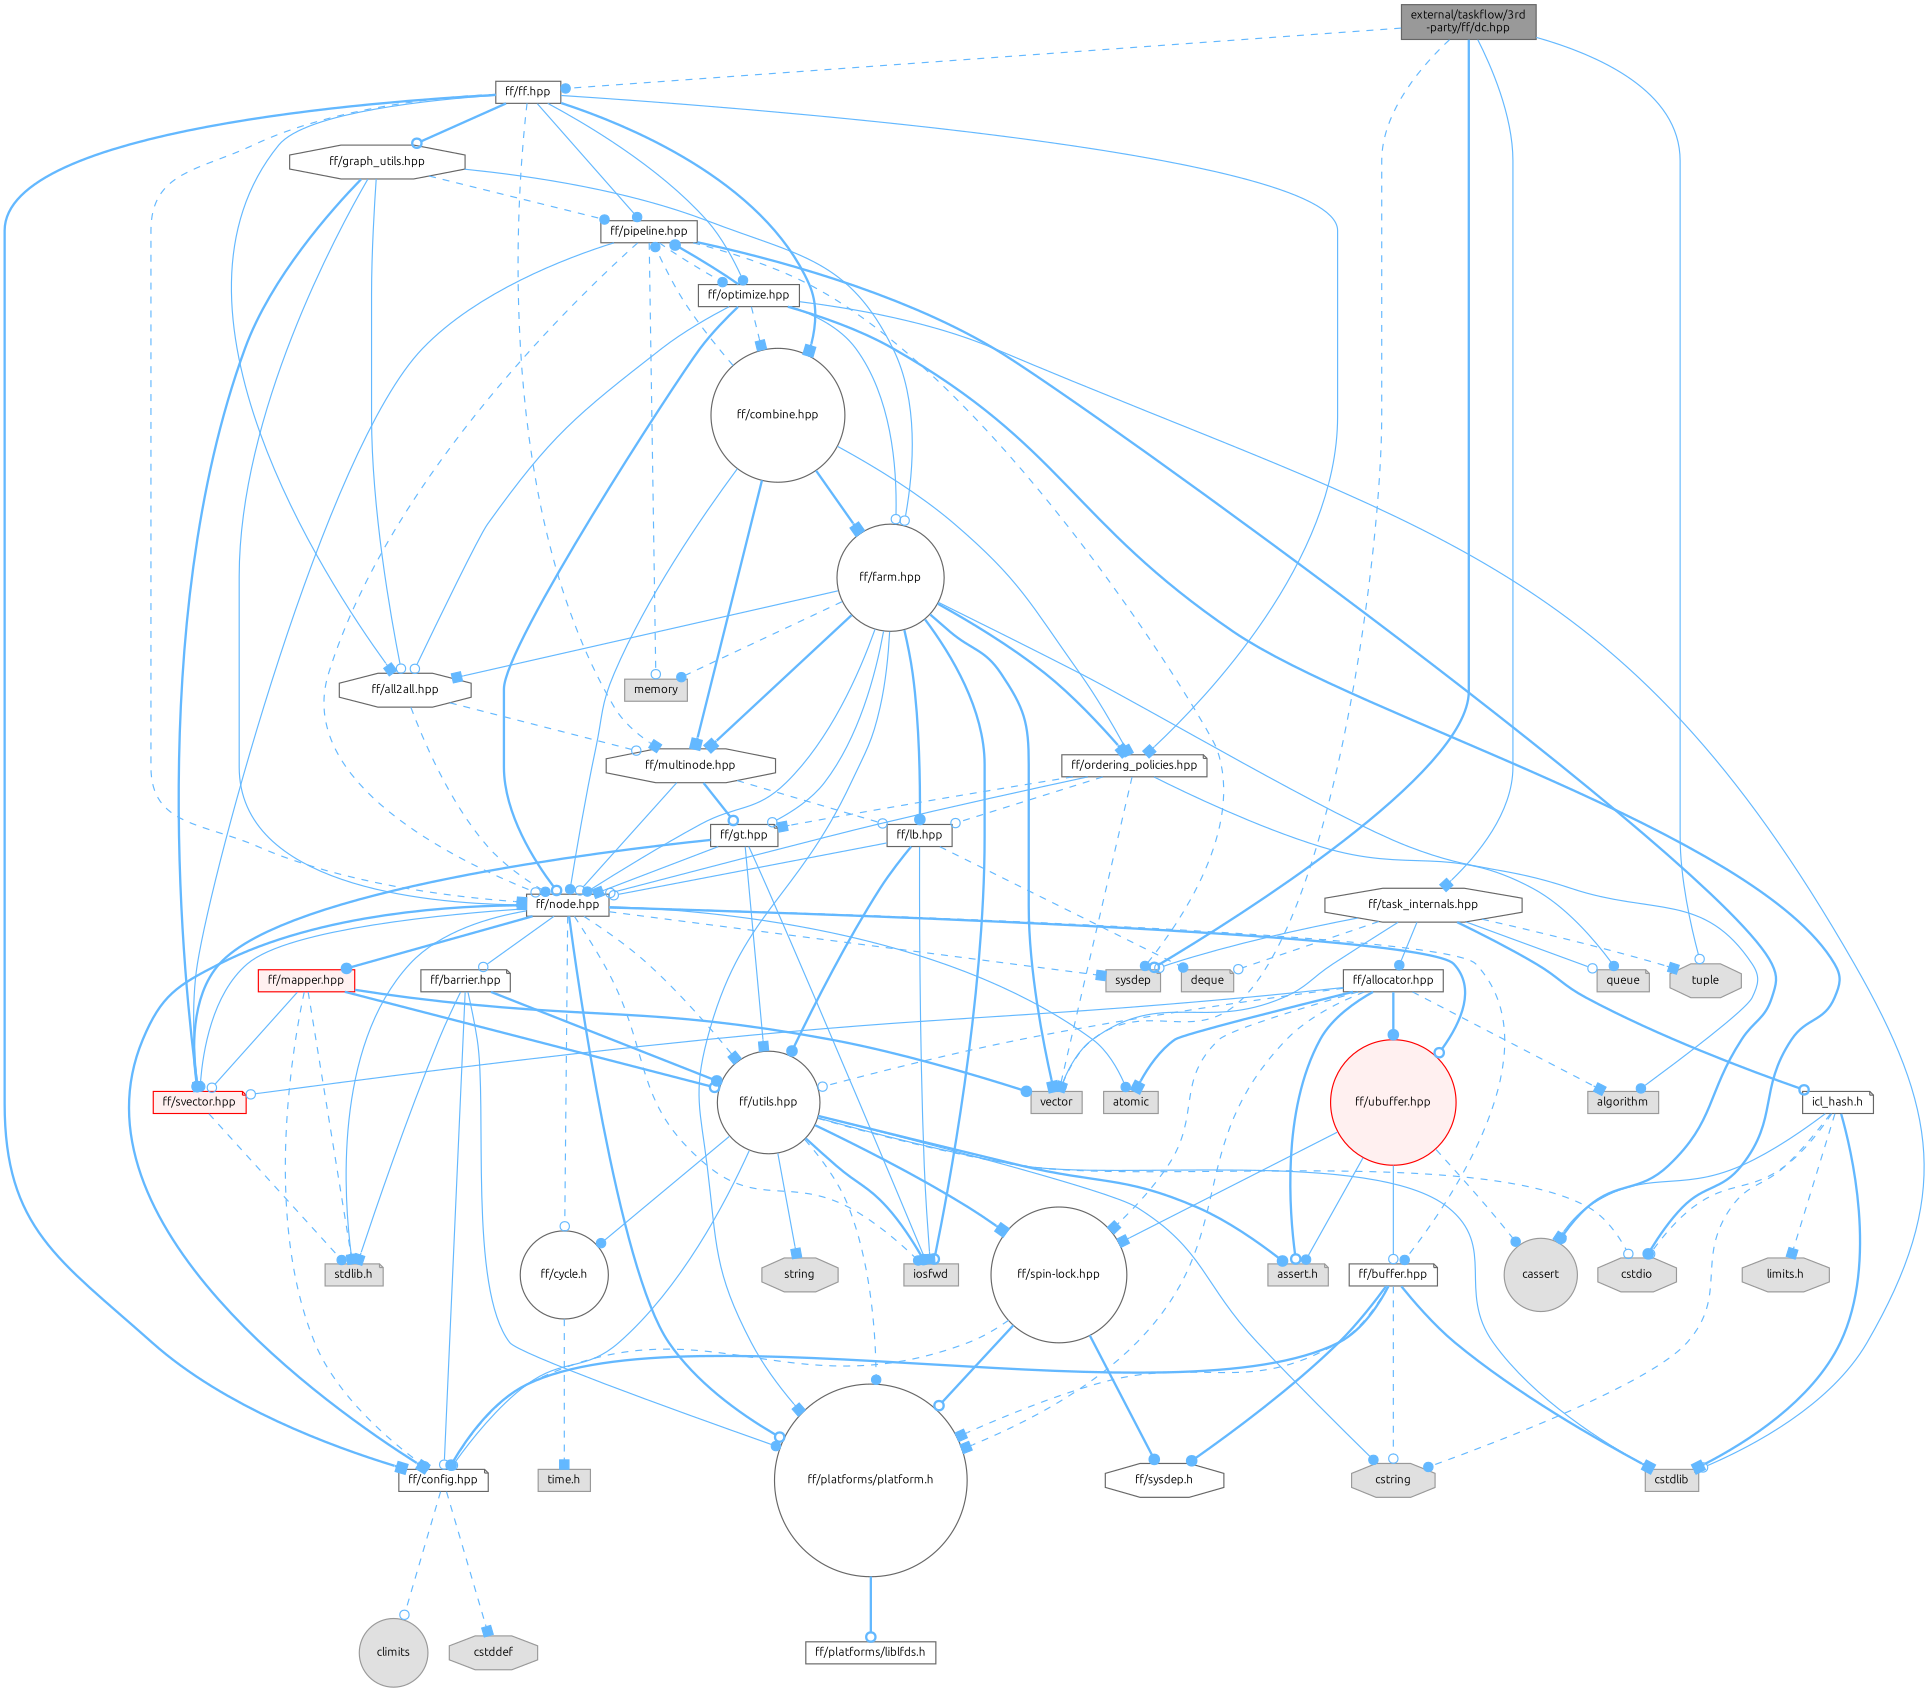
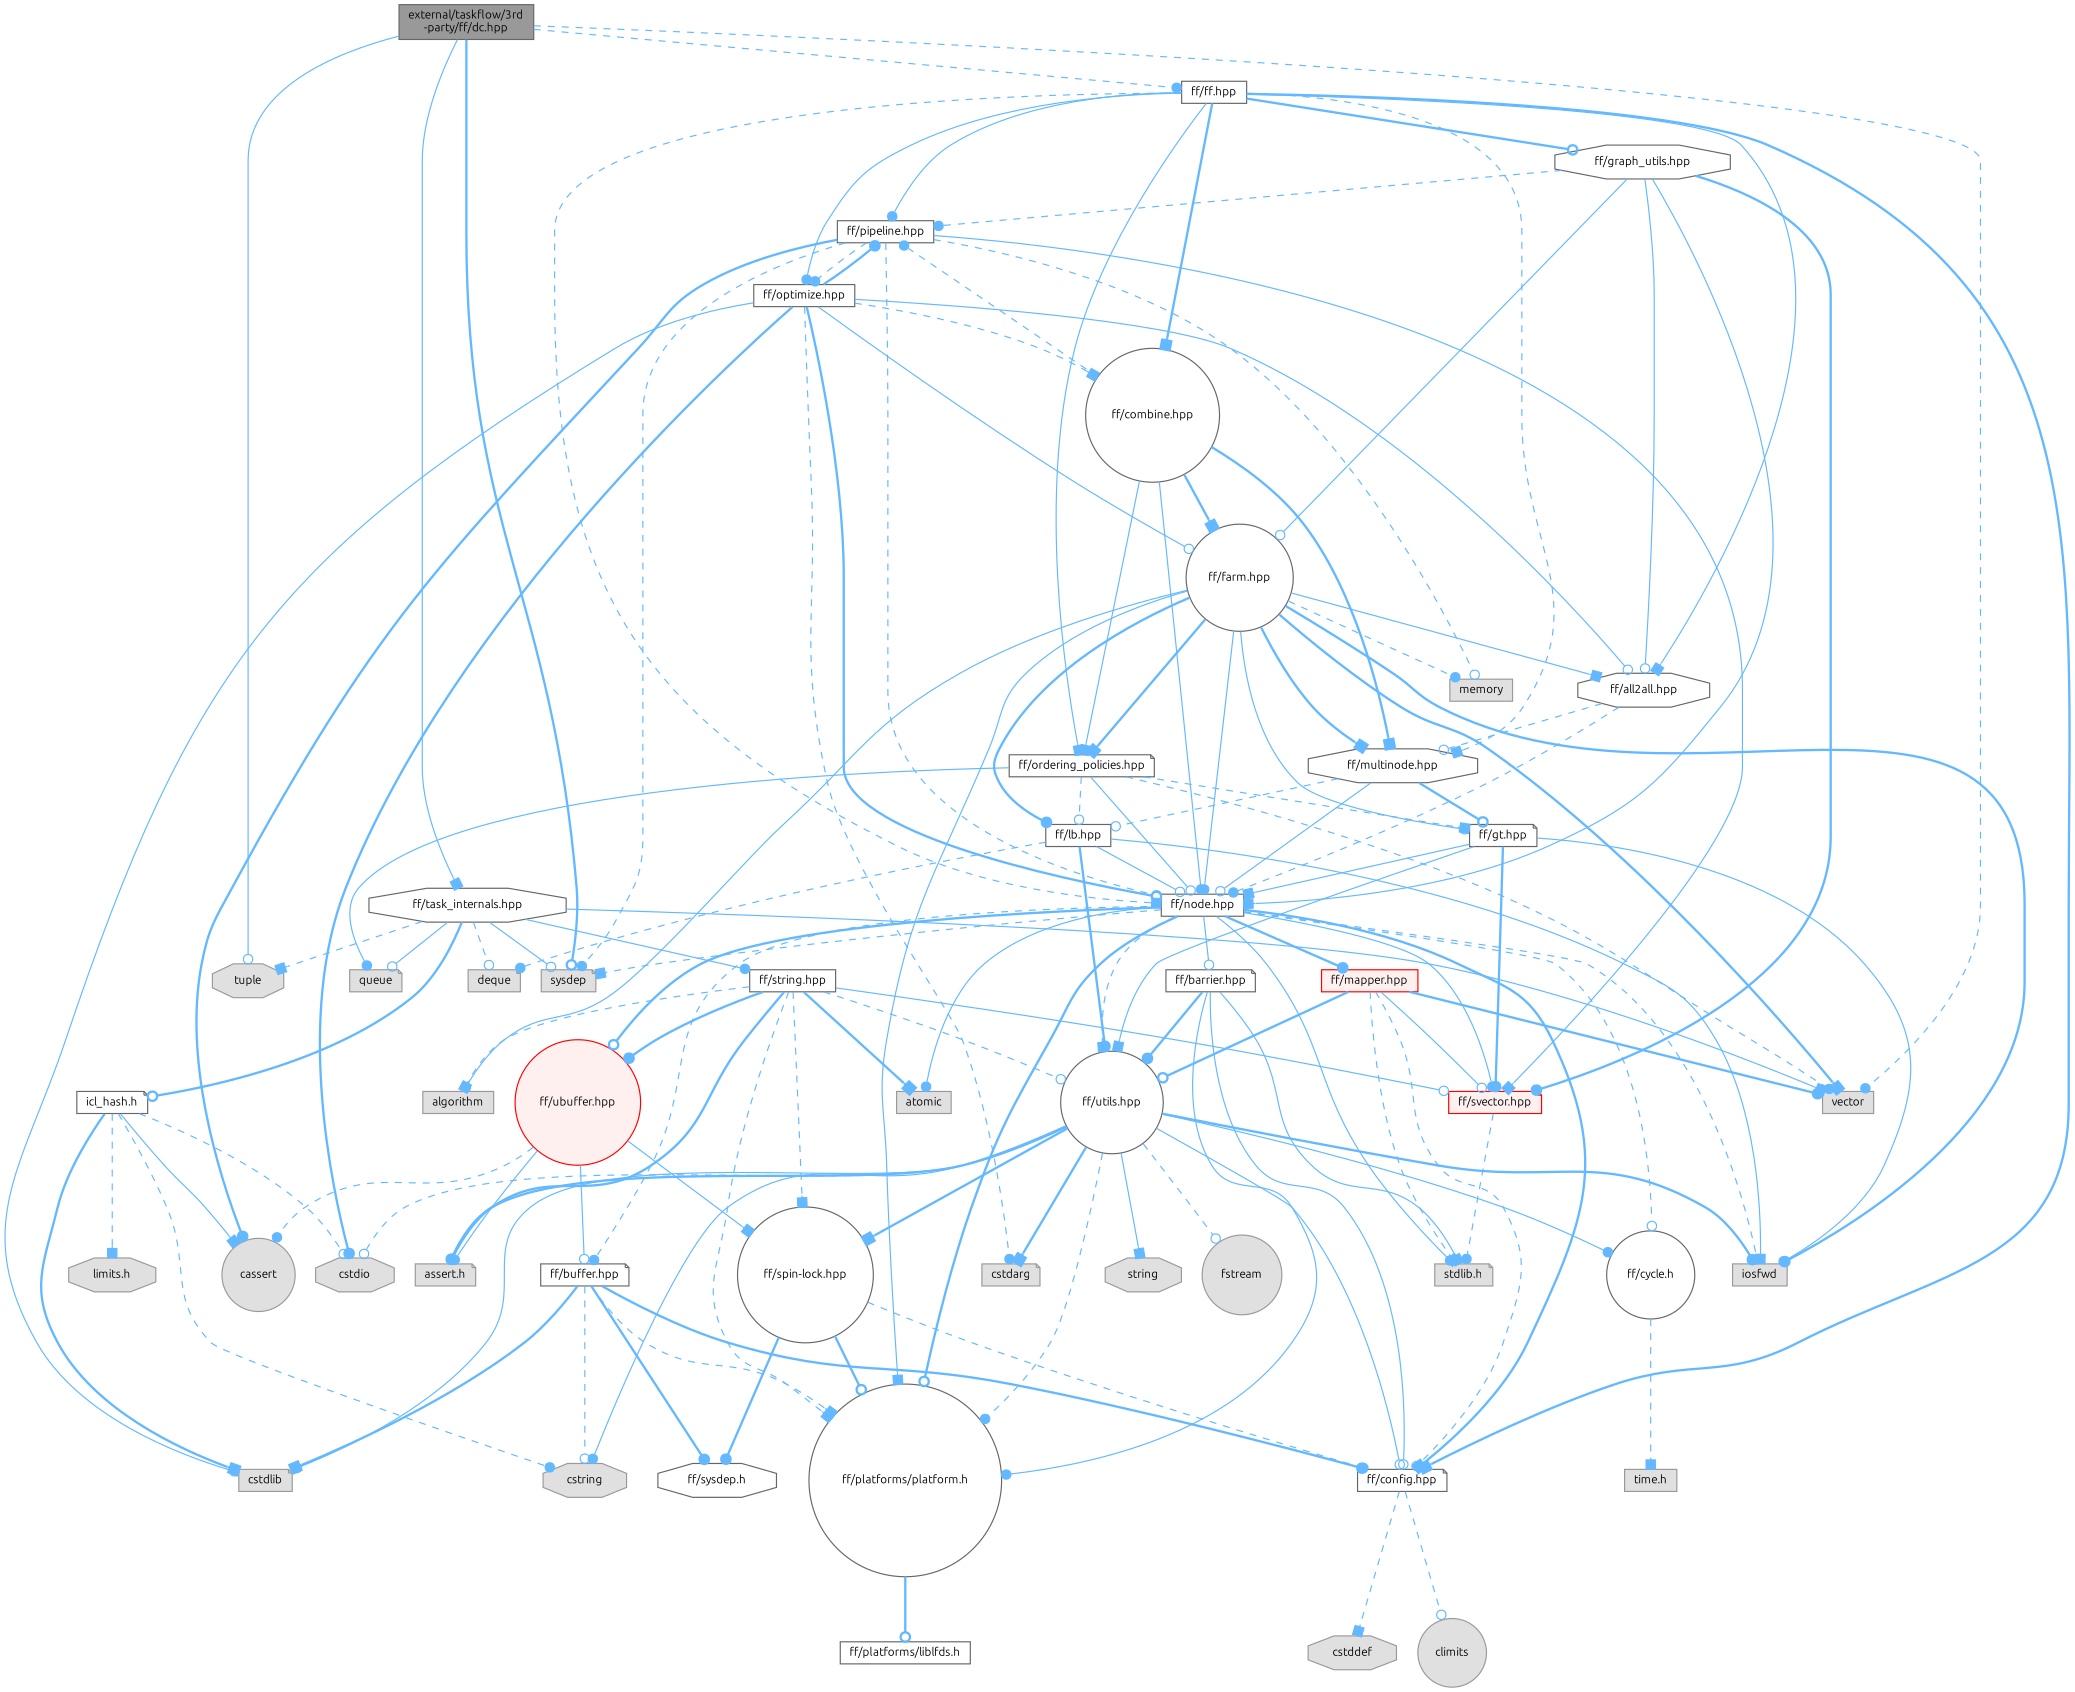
node "ff/allocator.hpp": label "ff/allocator.hpp" -> "ff/string.hpp"
node "cstdarg": added
node "fstream": added
